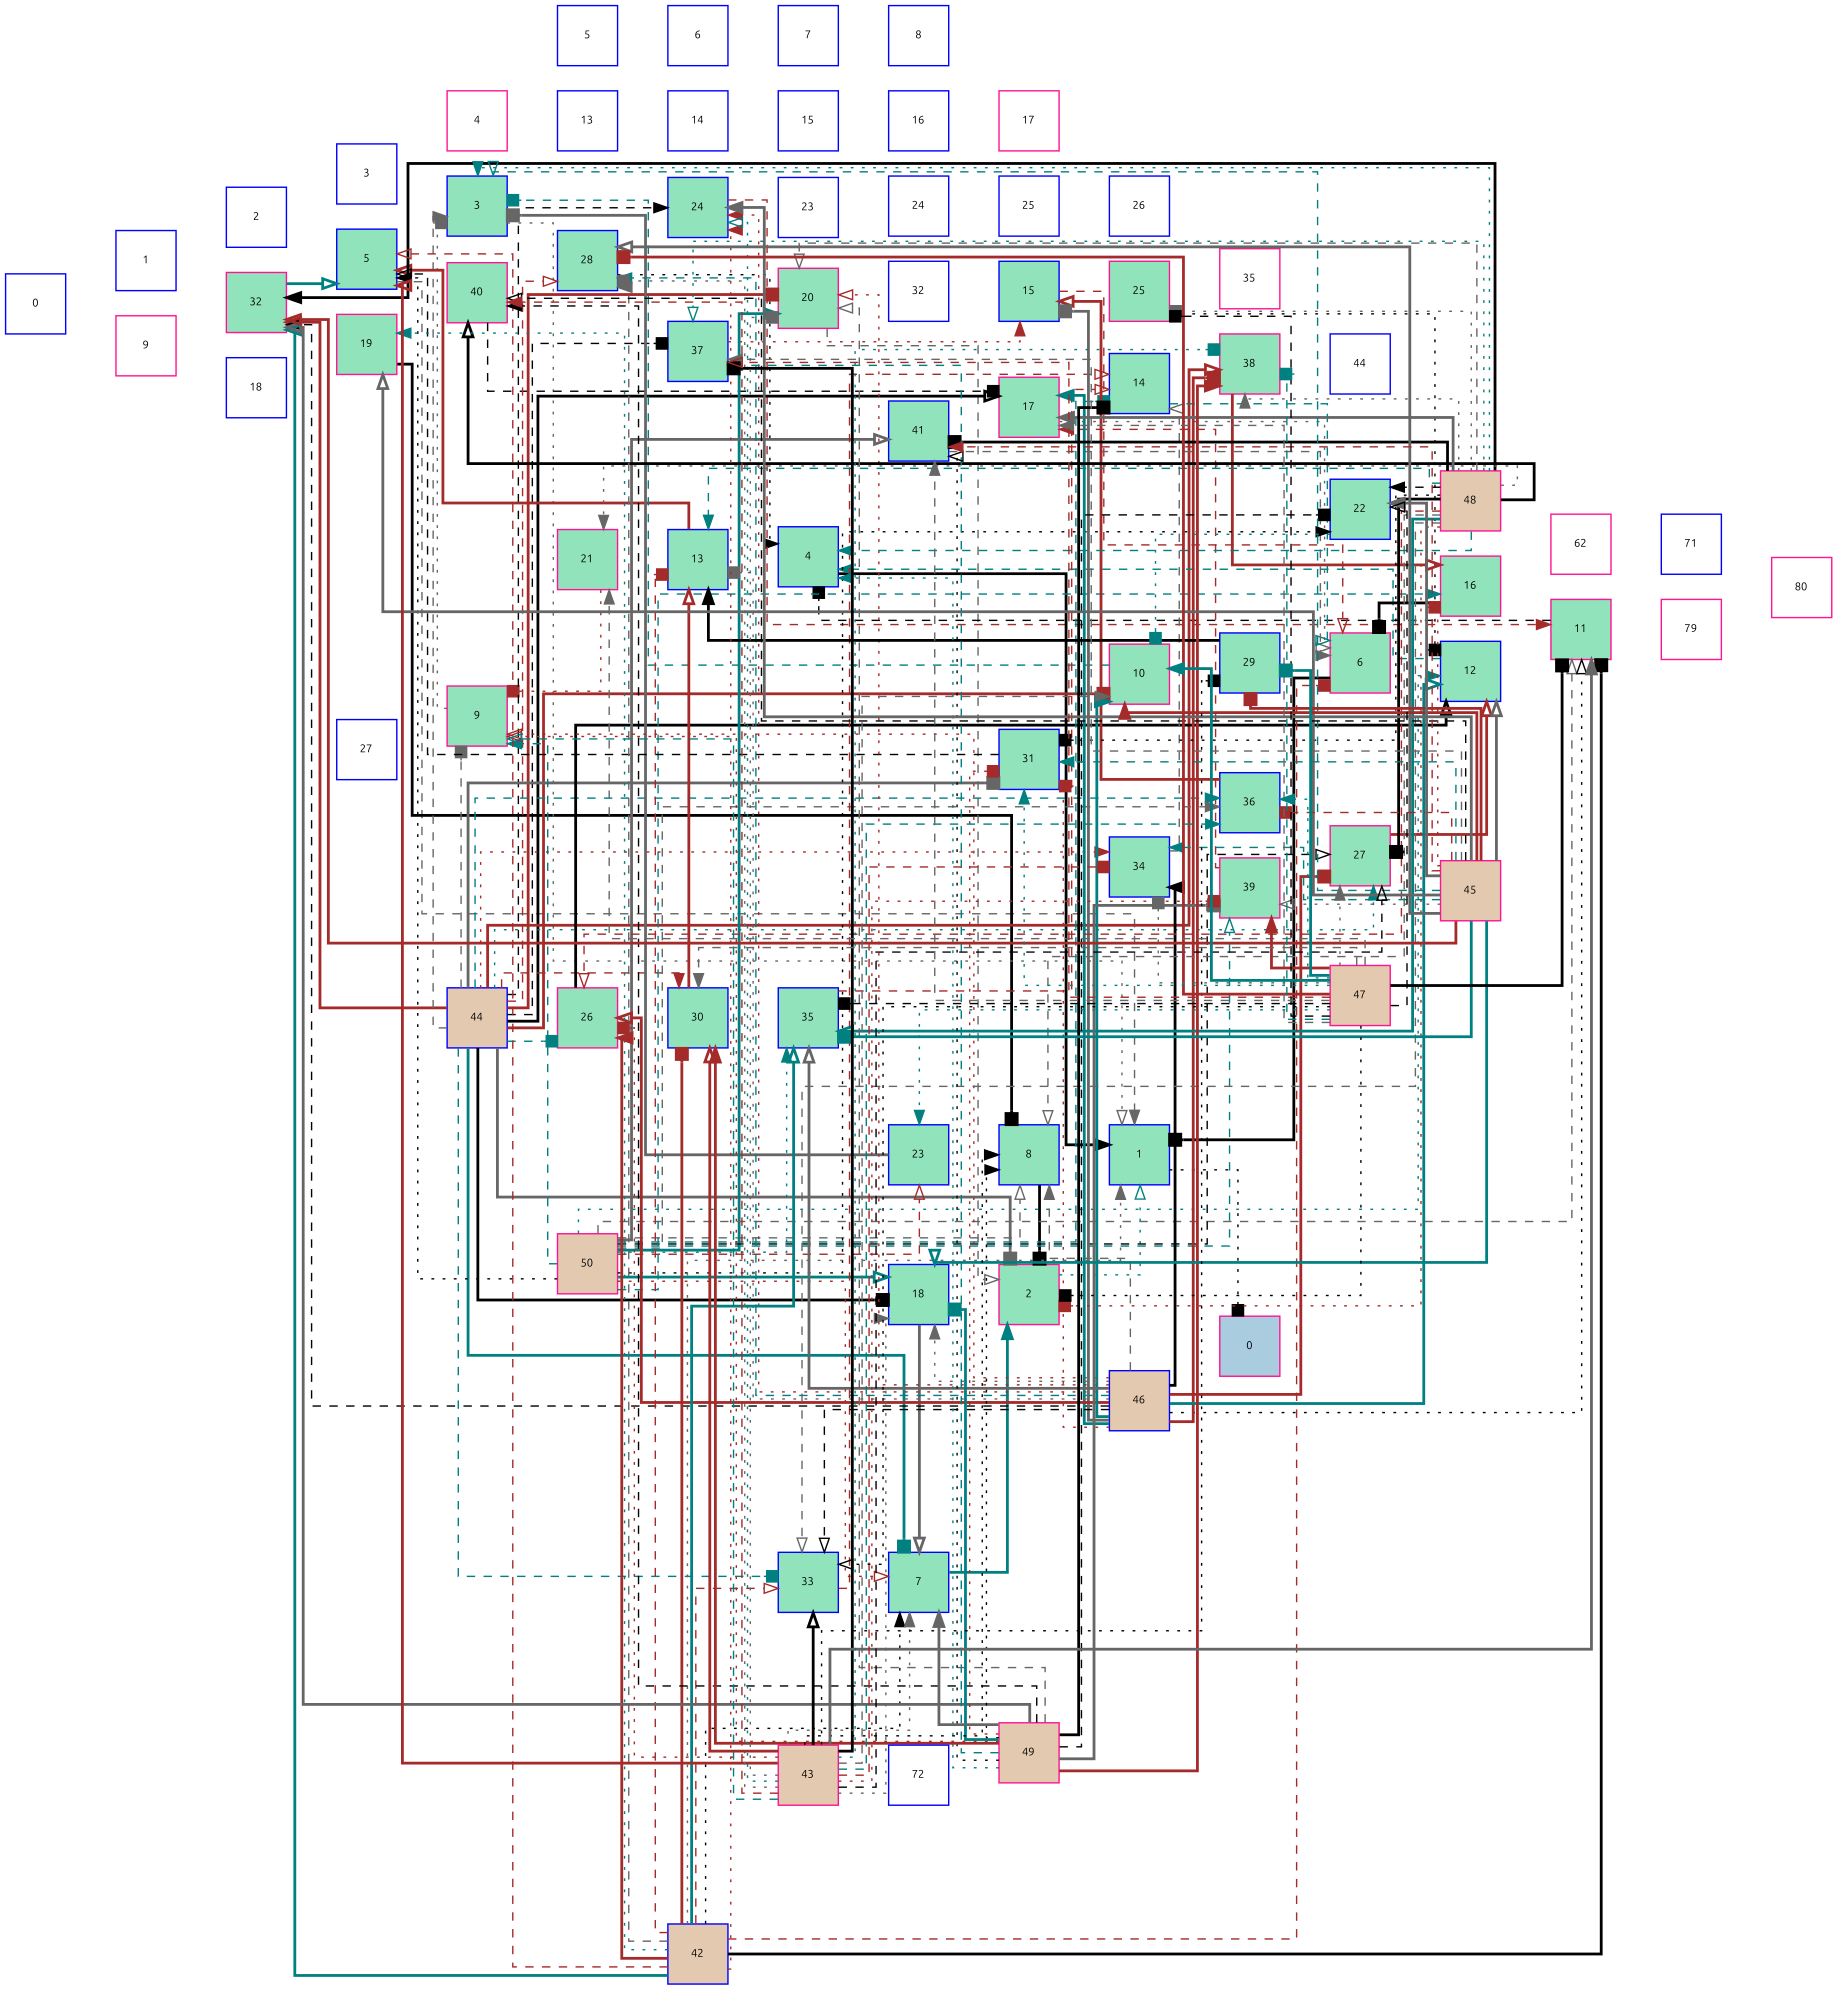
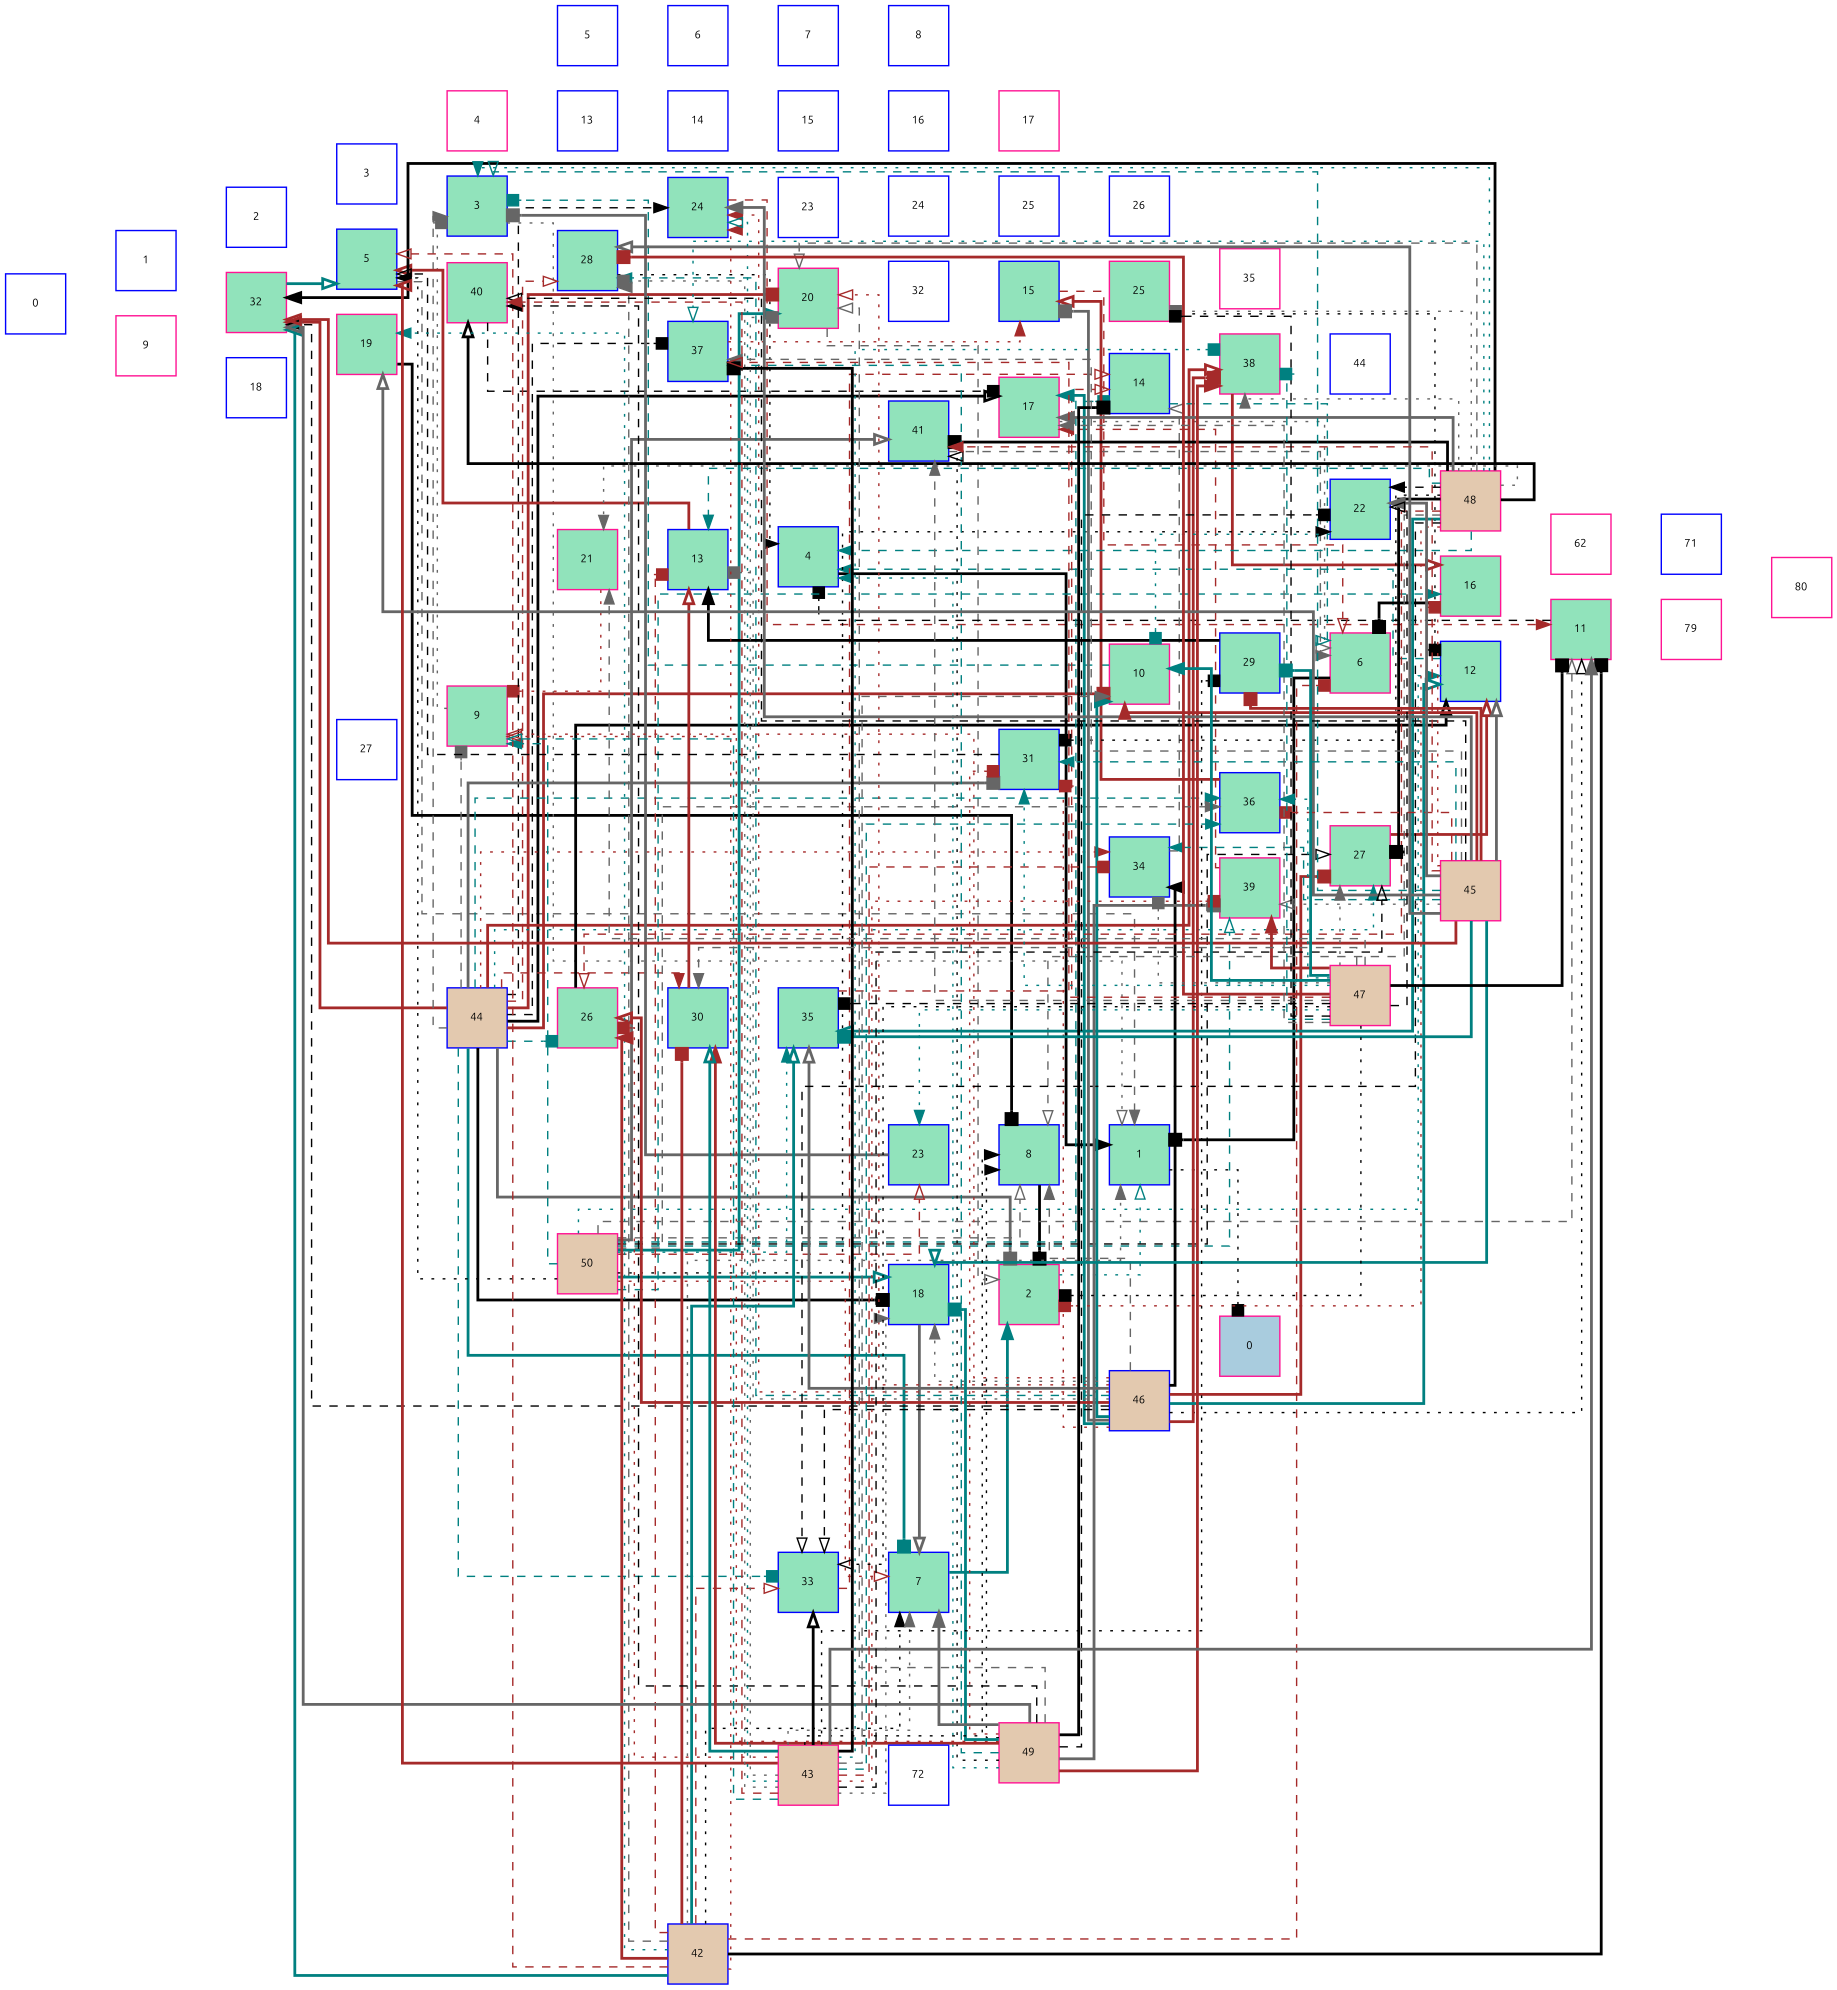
edge "48" -> "33": color gray40 -> black
edge "43" -> "30": color brown -> teal
